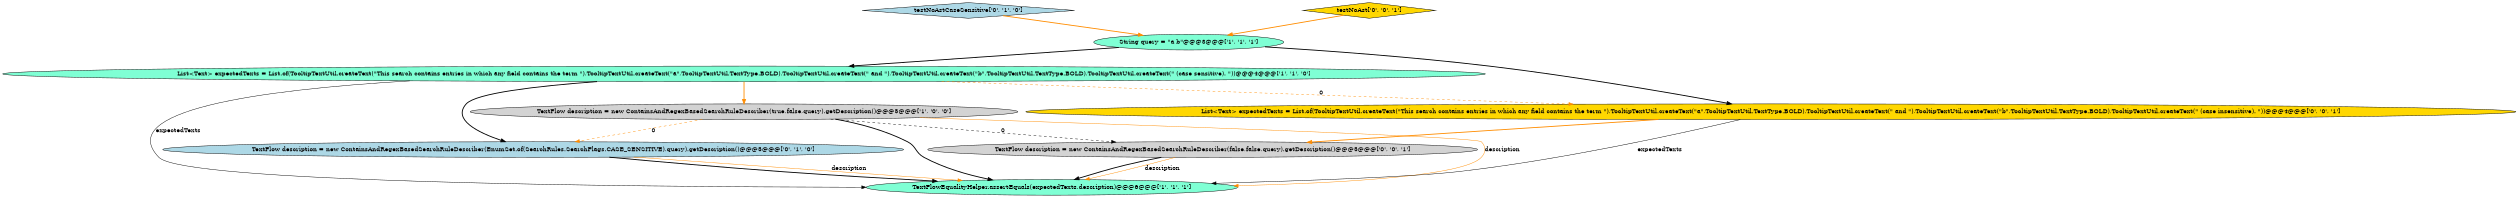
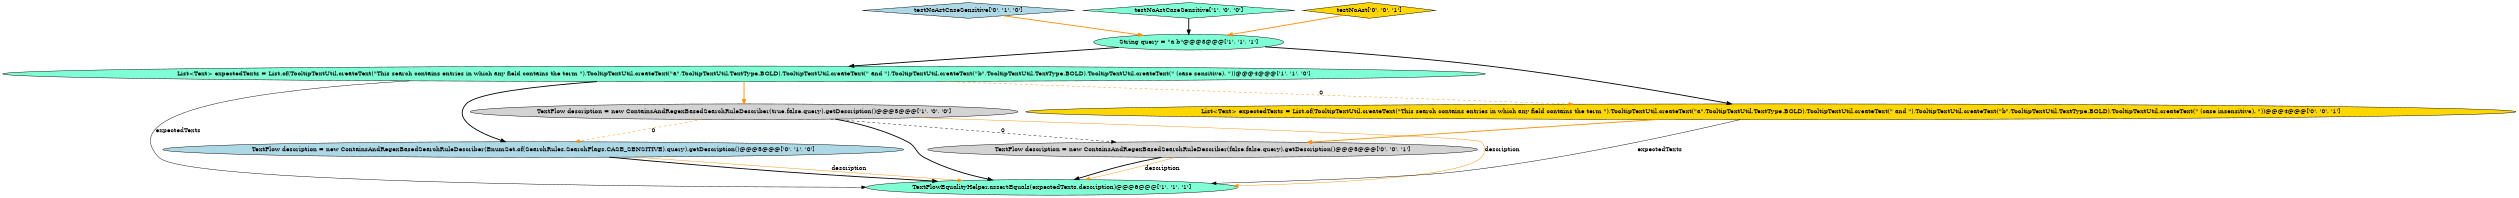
node "testNoAstCaseSensitive['1', '0', '0']": added
